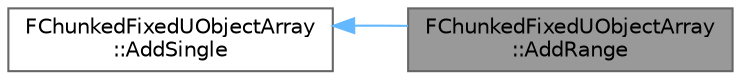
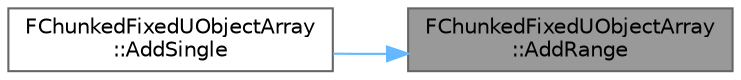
edge "FChunkedFixedUObjectArray ::AddRange" -> "FChunkedFixedUObjectArray ::AddSingle": reversed
